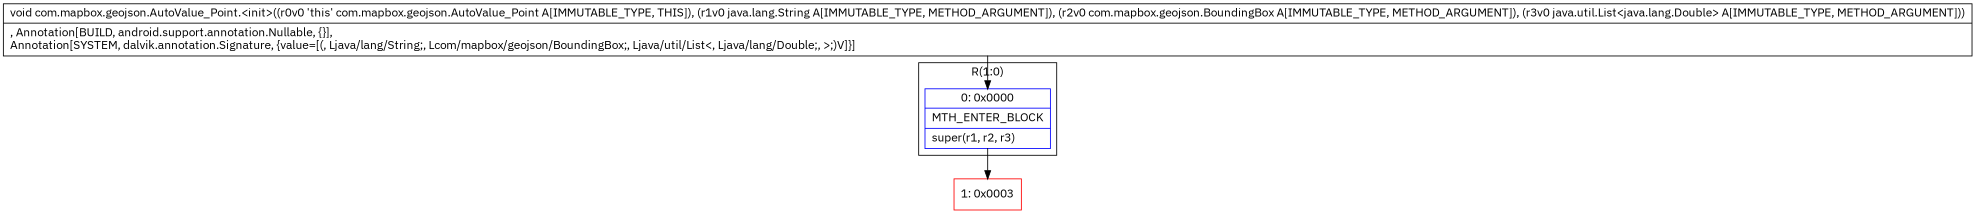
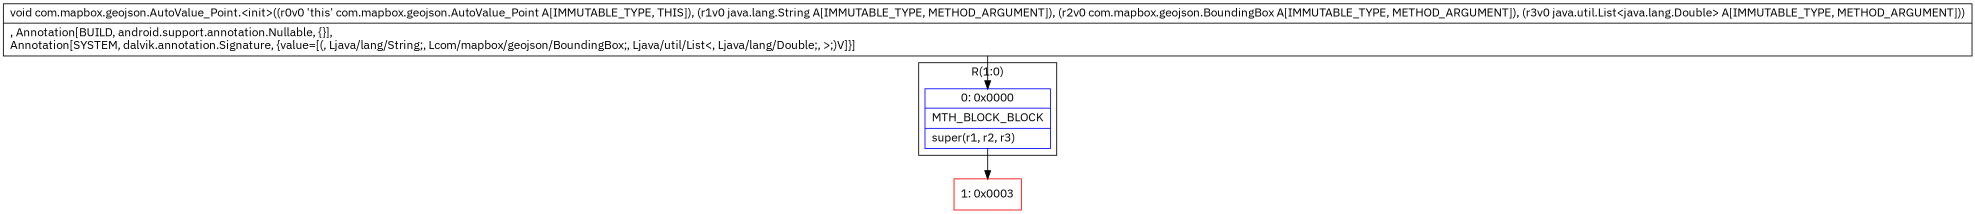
node "0: 0x0000": text "MTH_ENTER_BLOCK" -> "MTH_BLOCK_BLOCK"
